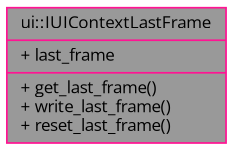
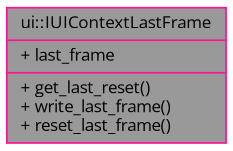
node "ui::IUIContextLastFrame": text "+ get_last_frame()" -> "+ get_last_reset()"
